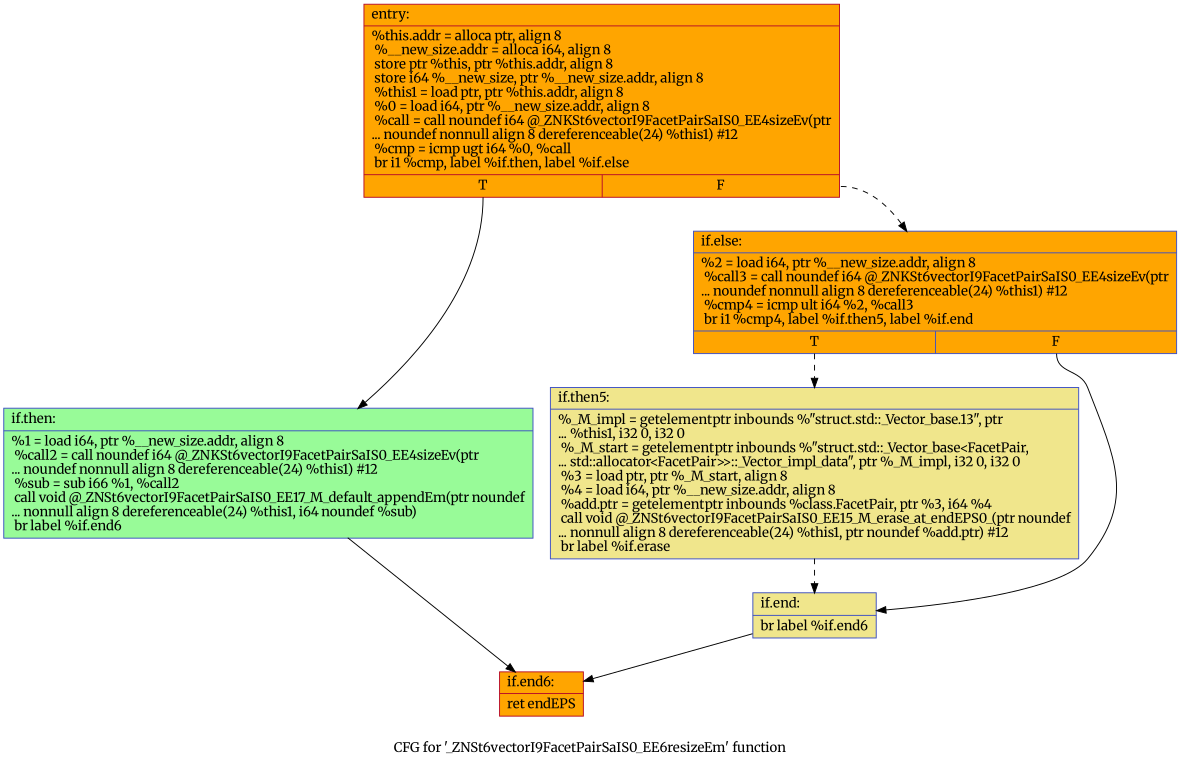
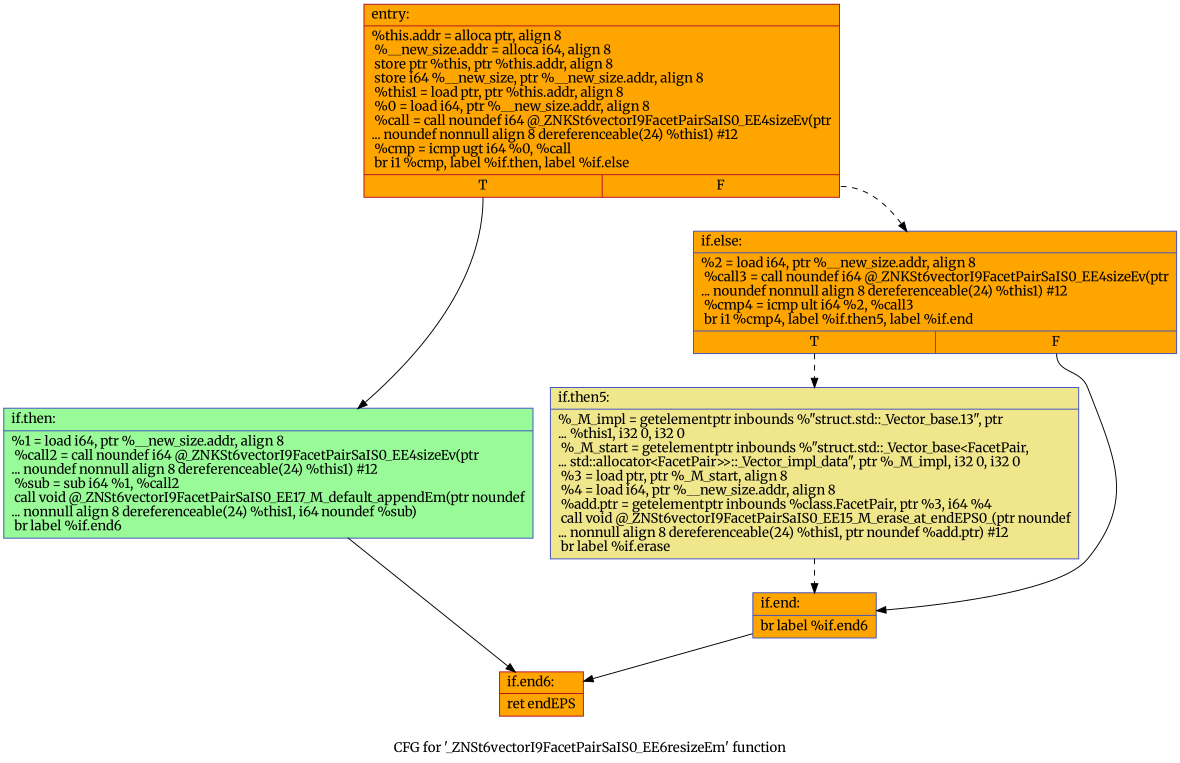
node "if.then:": text "%sub = sub i66 %1, %call2" -> "%sub = sub i64 %1, %call2"
node "if.end:": fillcolor khaki -> orange
